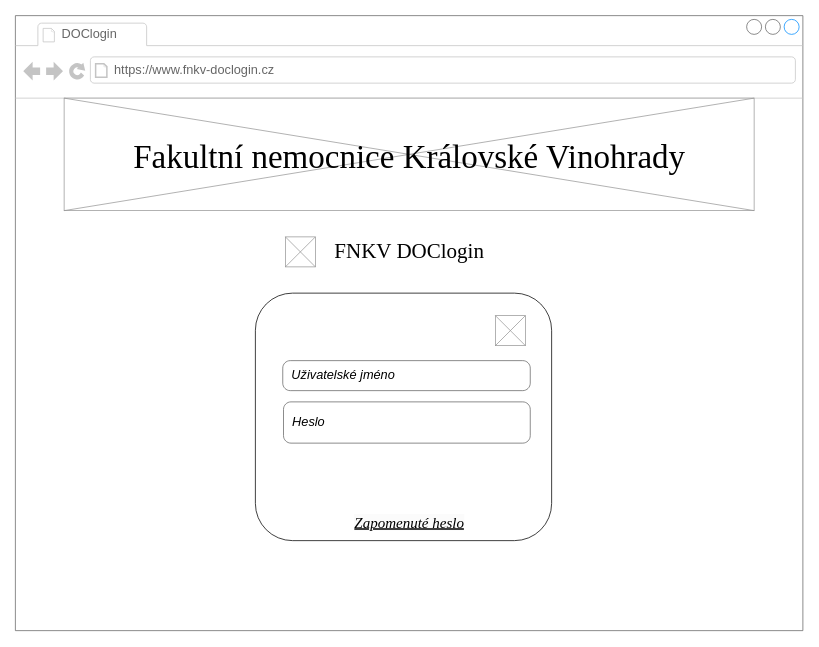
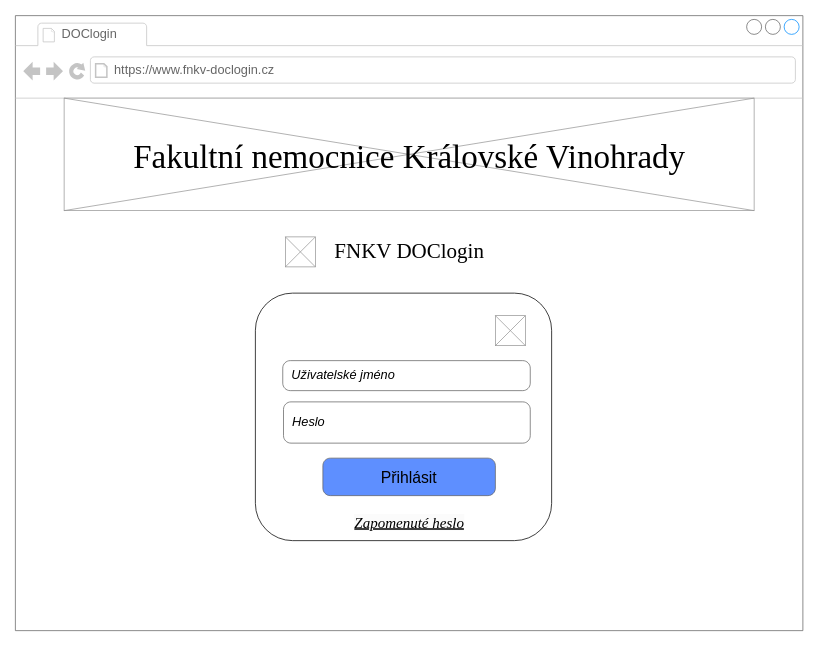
node "Přihlásit": added
